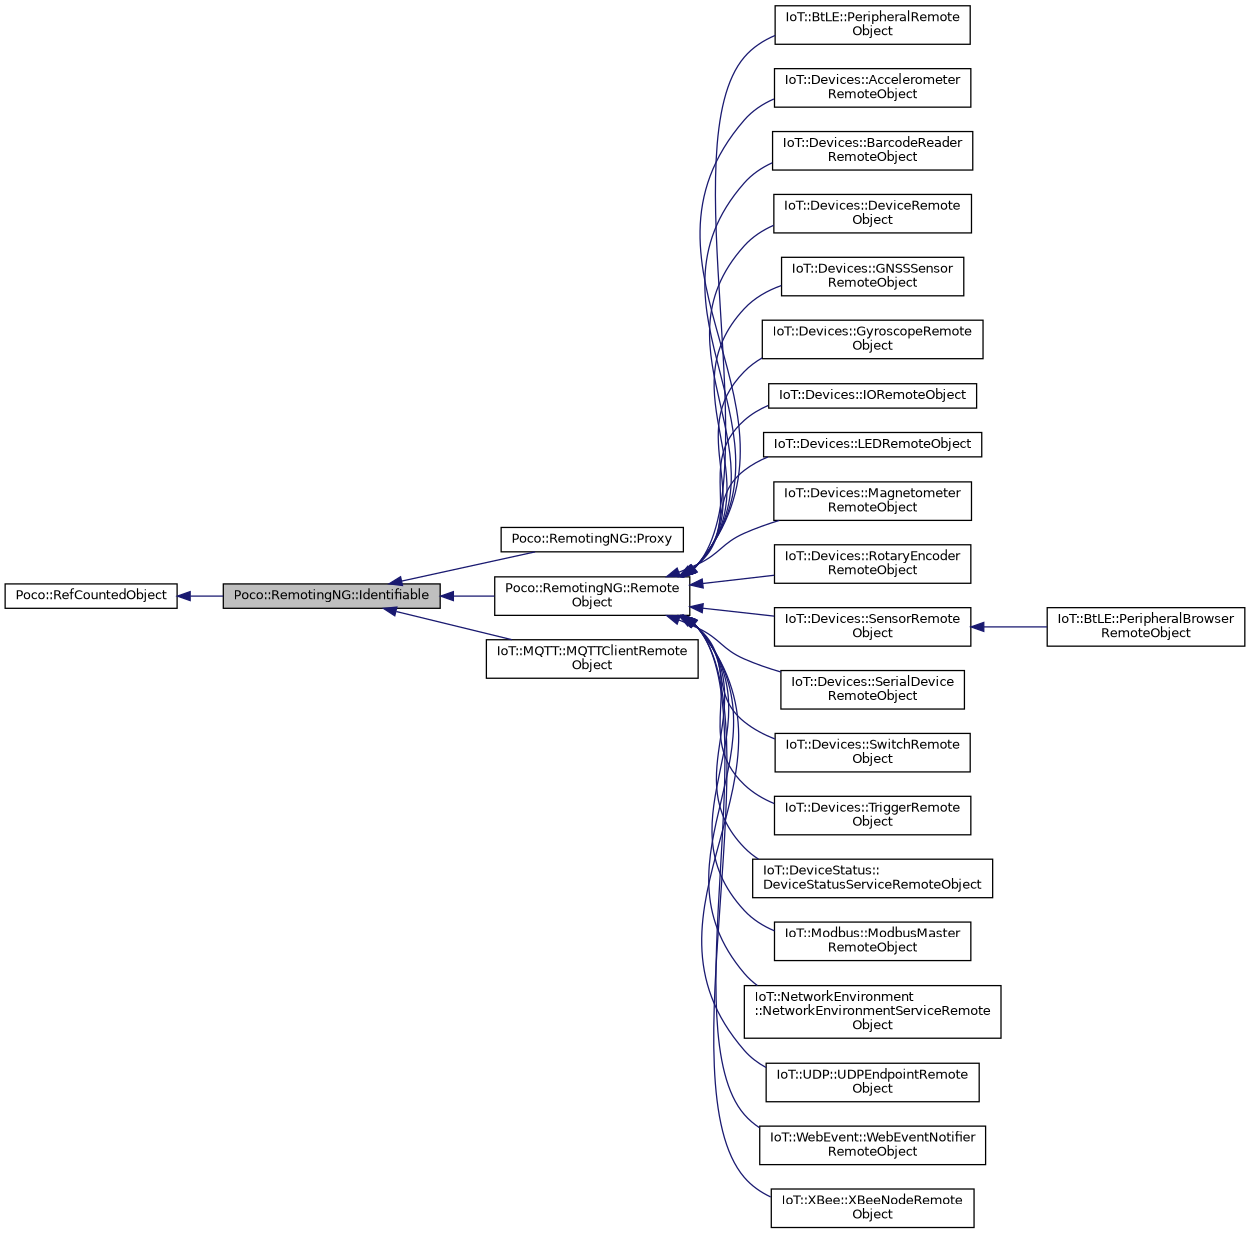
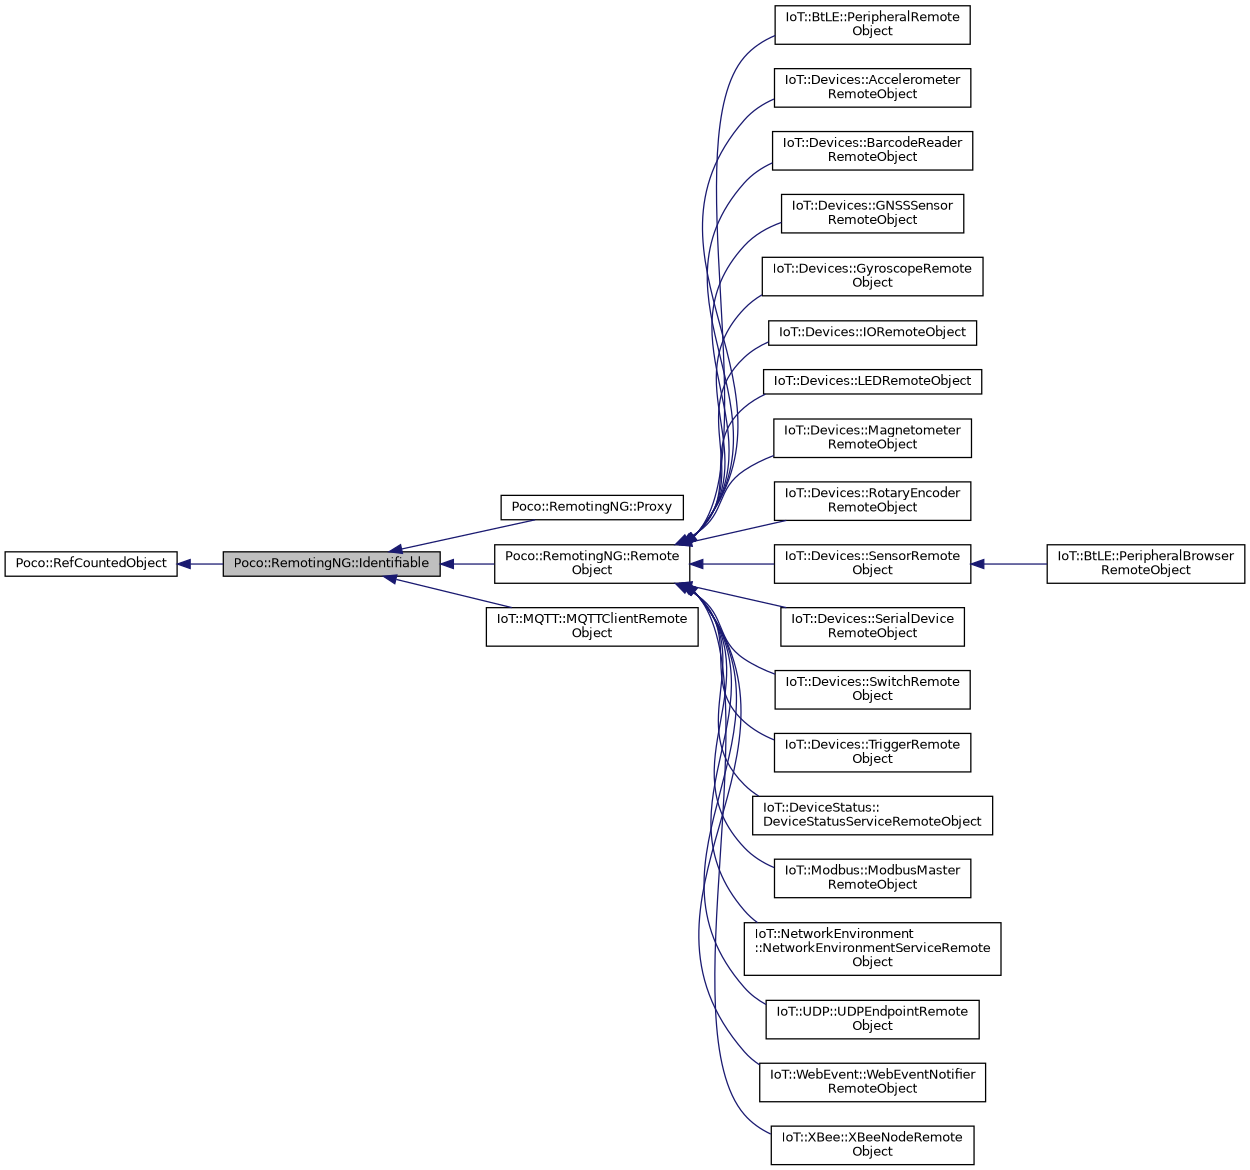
node "IoT::Devices::DeviceRemote Object": removed
